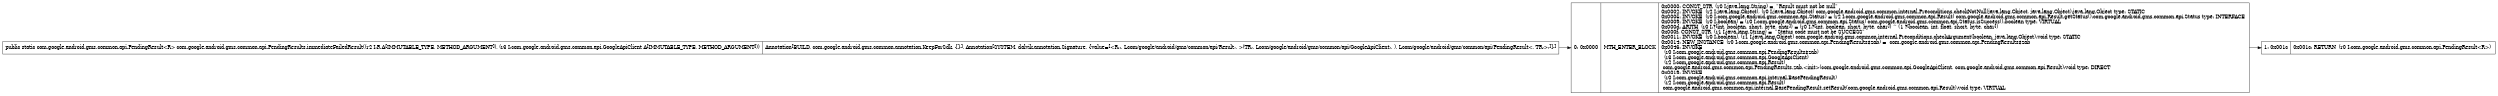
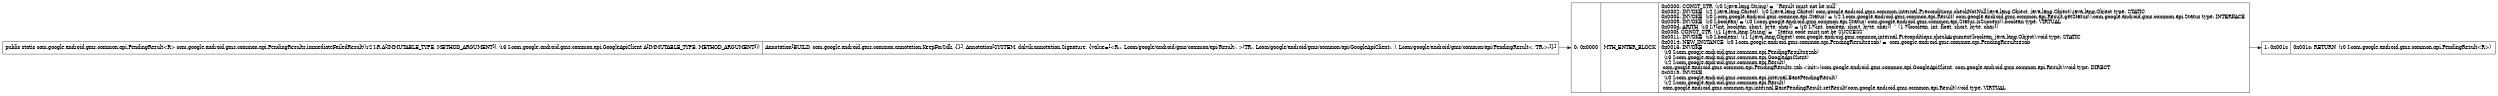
node "0: 0x0000": text "0x0046: INVOKE" -> "0x0016: INVOKE"
